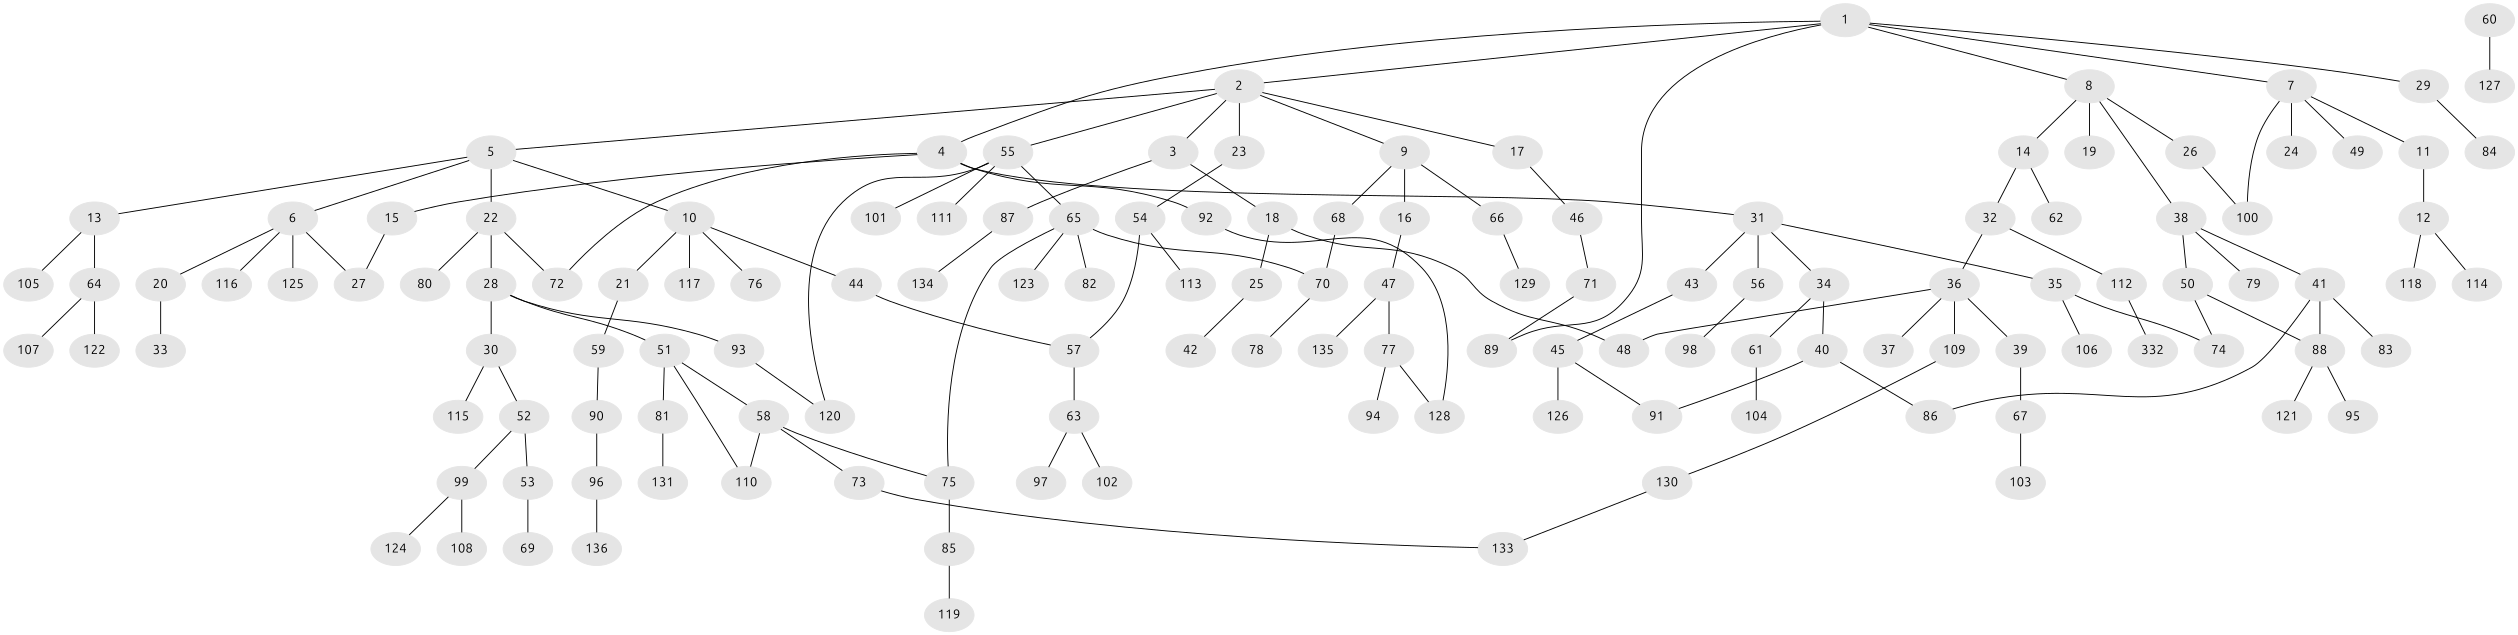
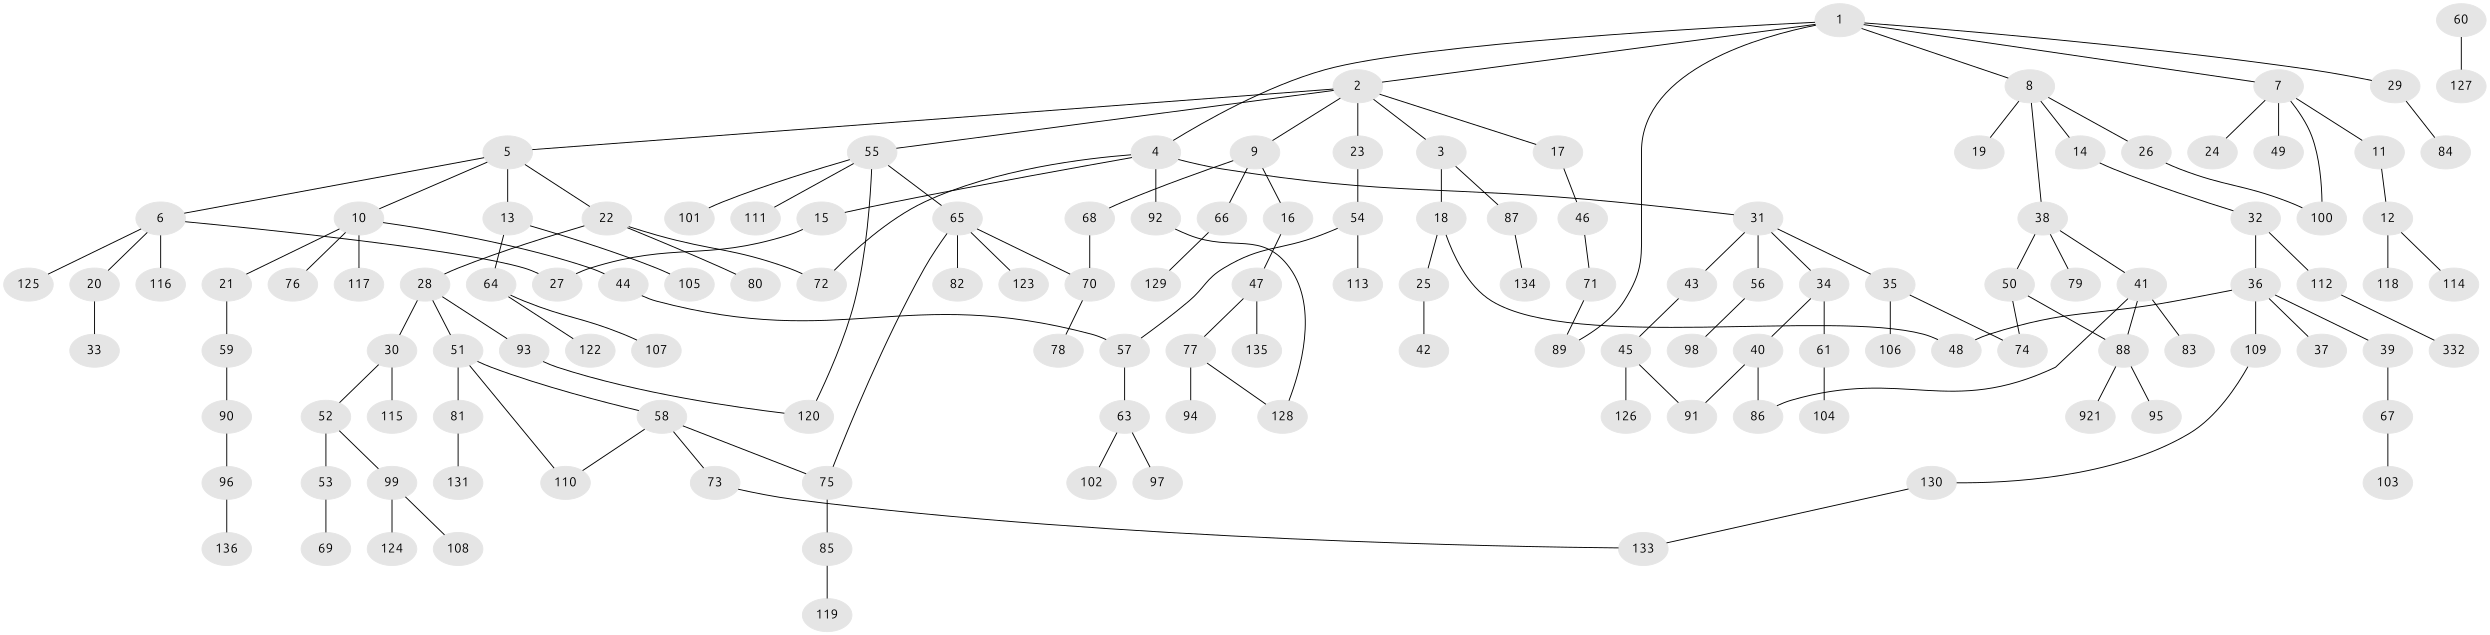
node "62": removed
node "121": label "121" -> "921"
